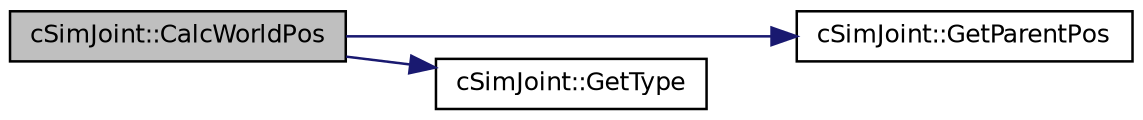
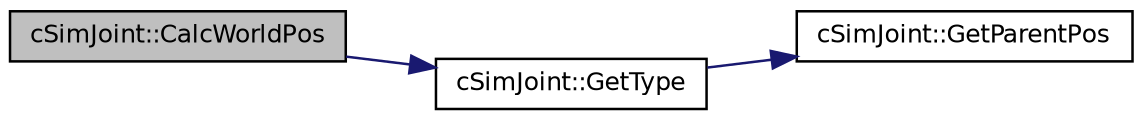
edge "cSimJoint::CalcWorldPos" -> "cSimJoint::GetParentPos": now "cSimJoint::GetType" -> "cSimJoint::GetParentPos"
